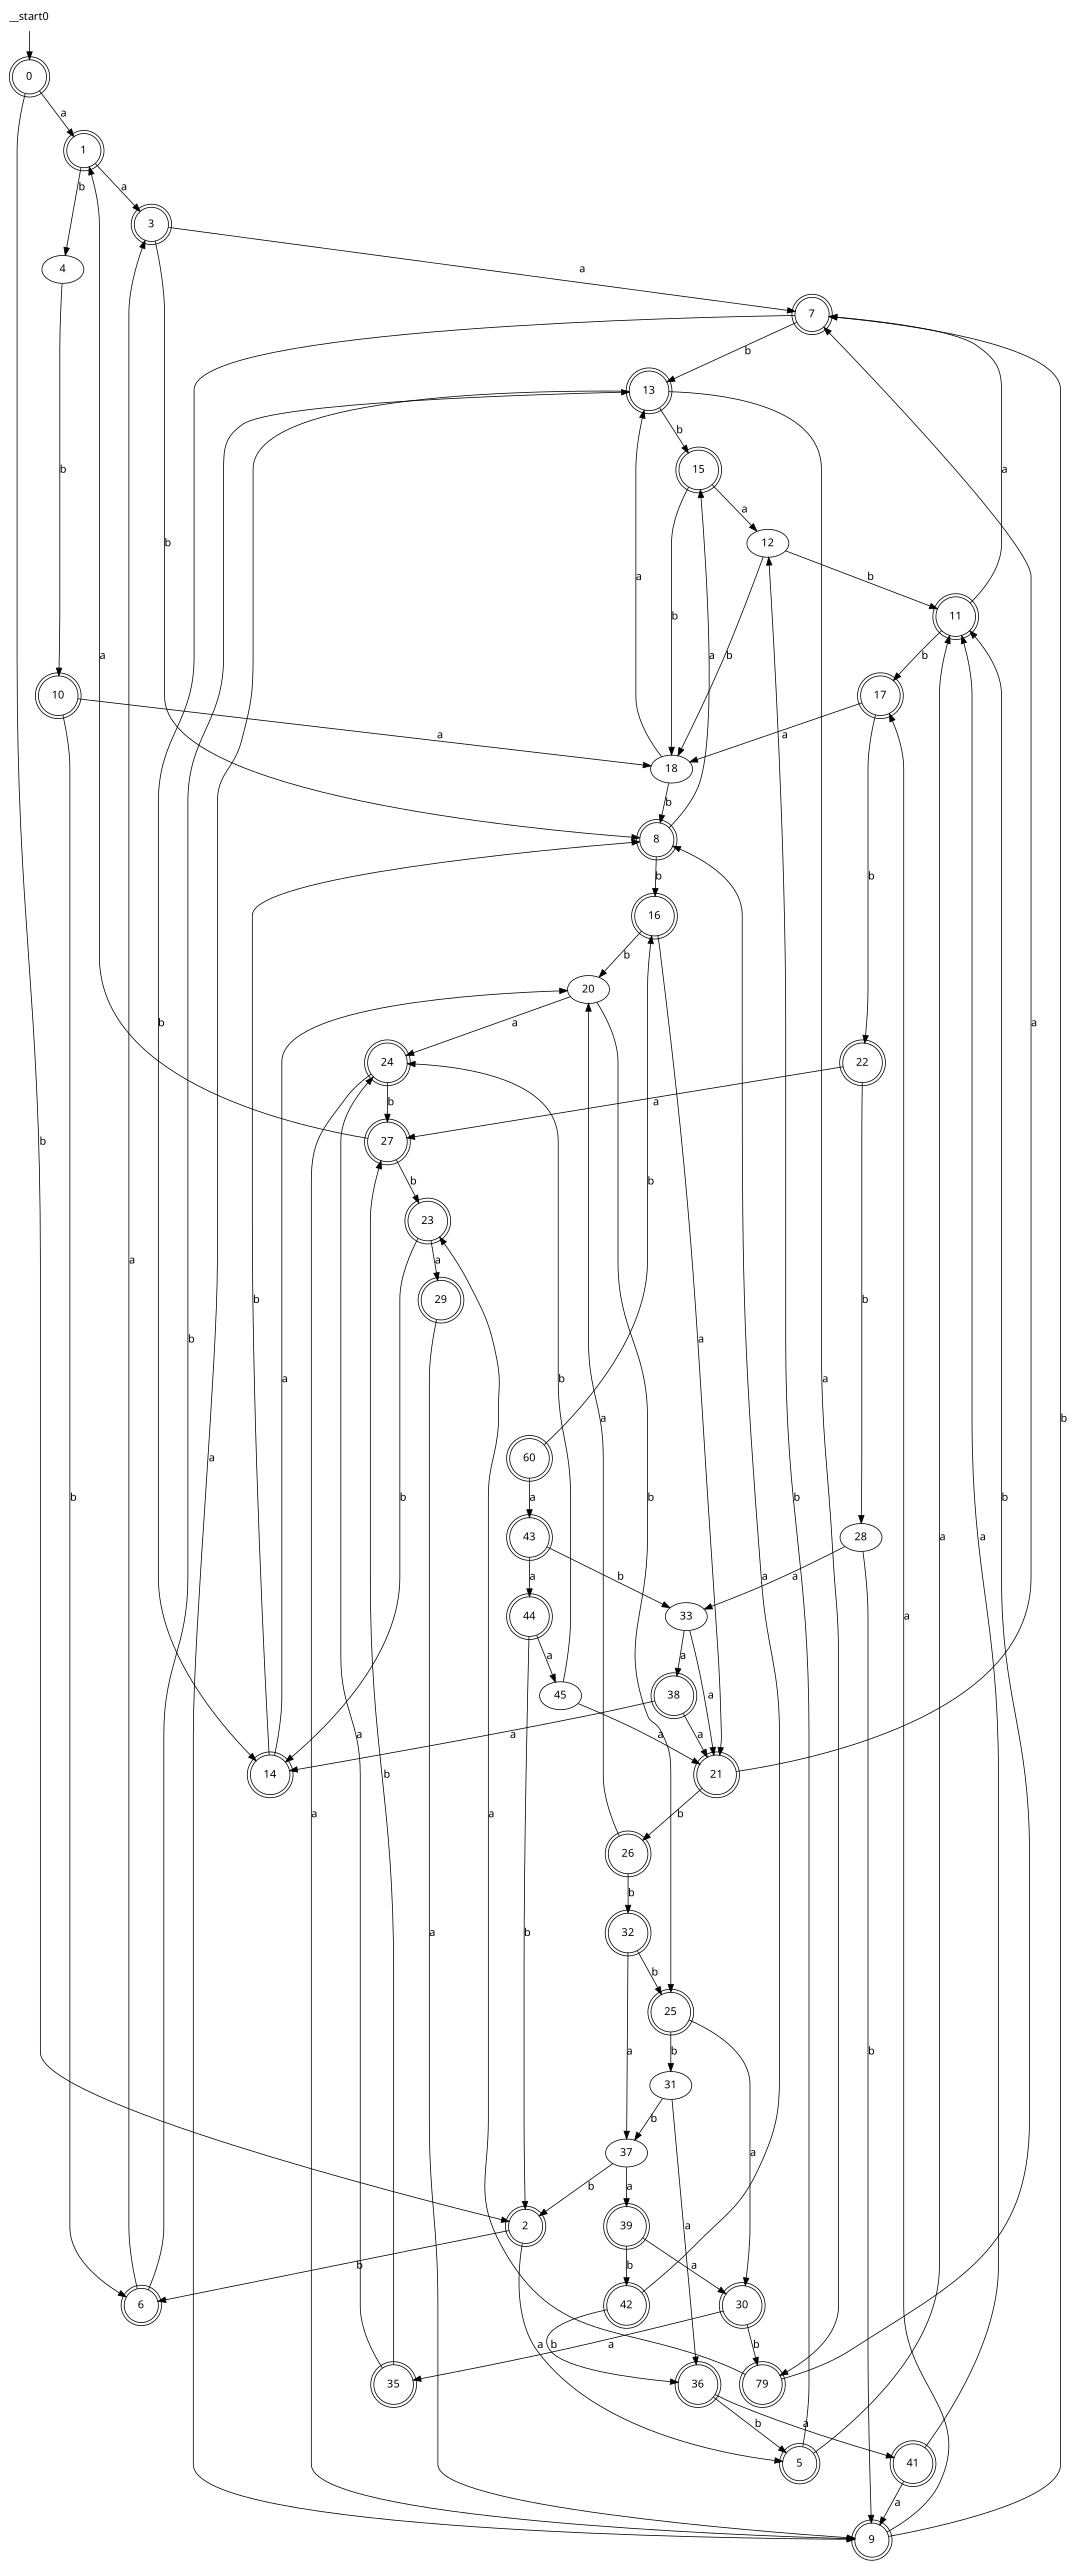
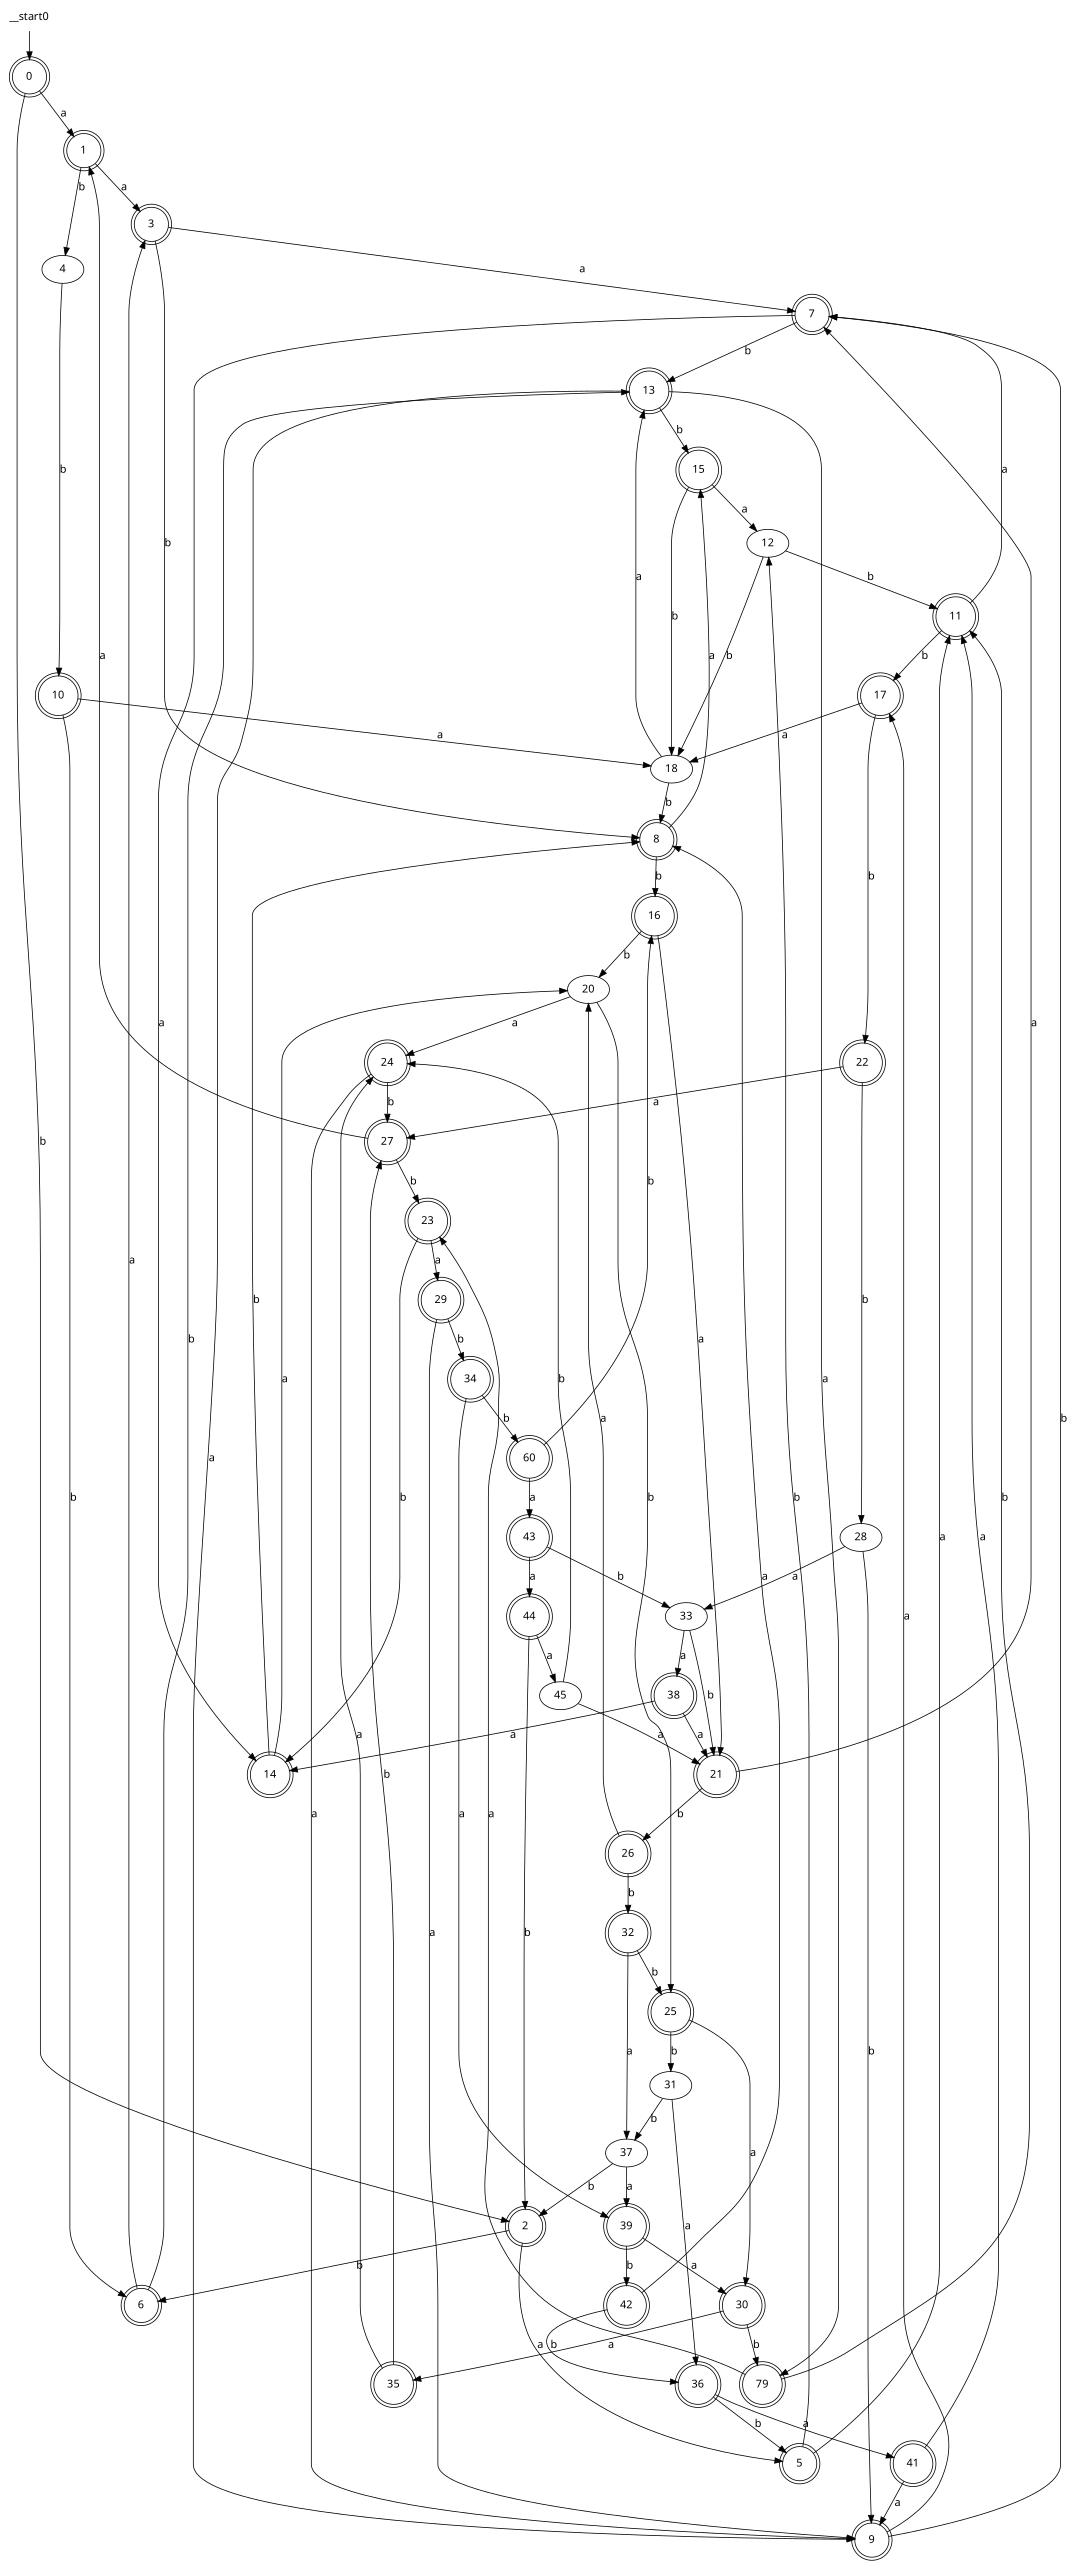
edge "7" -> "14": label "b" -> "a"
node "34": added
edge "33" -> "21": label "a" -> "b"
